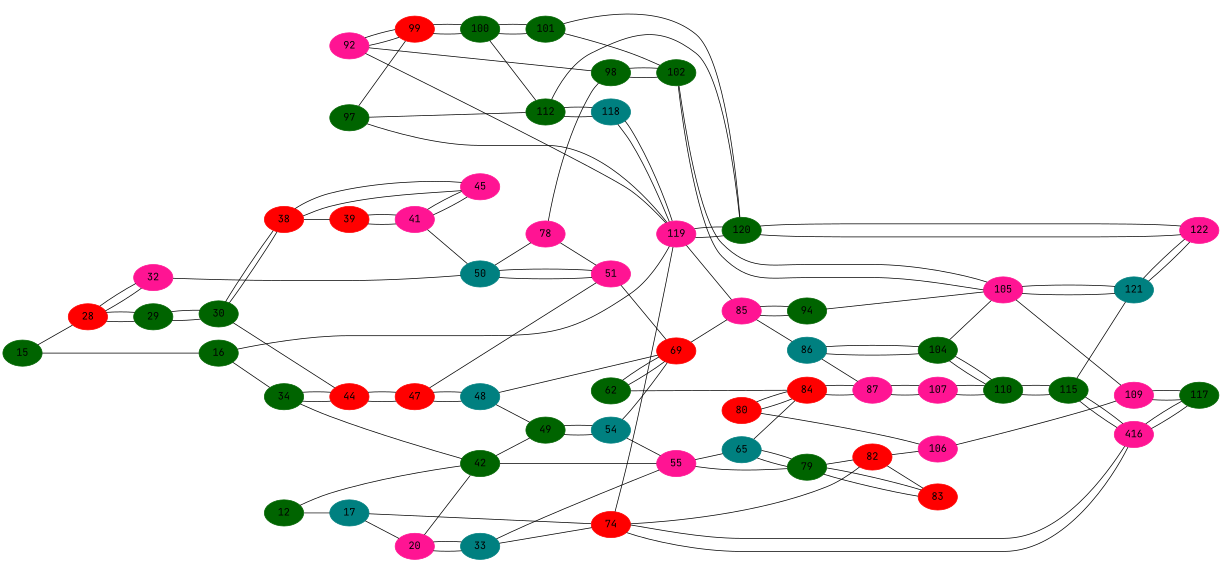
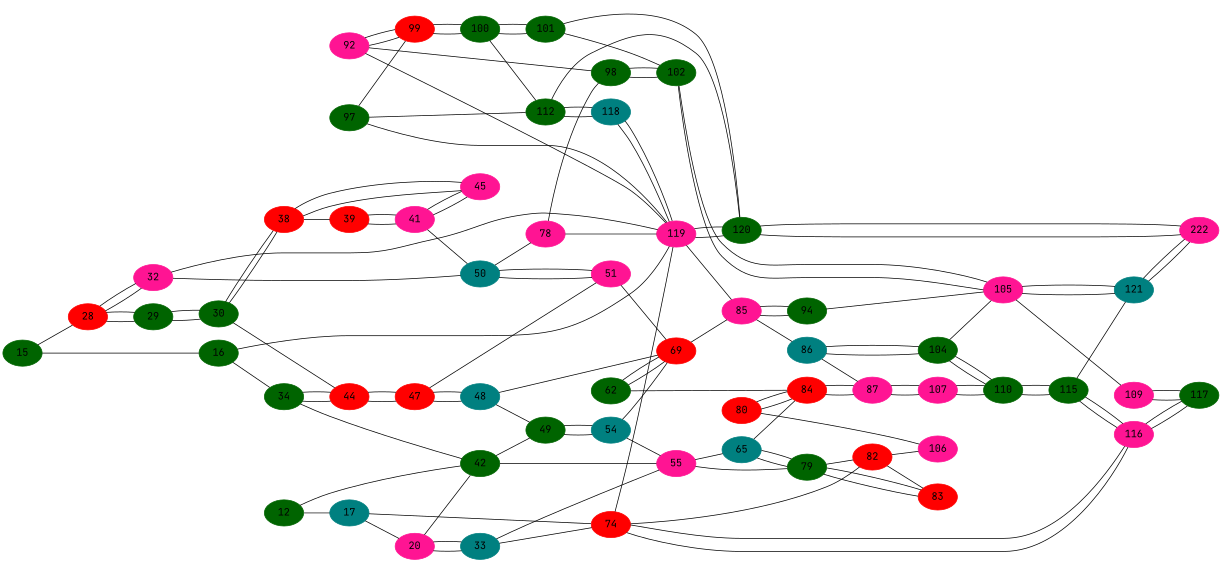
node "122": label "122" -> "222"
edge "119" -- "32": added
edge "78" -- "51": now "78" -- "119"
edge "109" -- "106": removed
node "416": label "416" -> "116"
